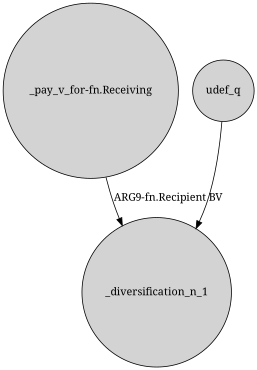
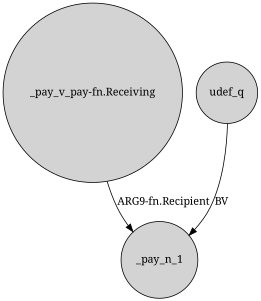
node "_pay_v_for-fn.Receiving": label "_pay_v_for-fn.Receiving" -> "_pay_v_pay-fn.Receiving"
node "_diversification_n_1": label "_diversification_n_1" -> "_pay_n_1"
